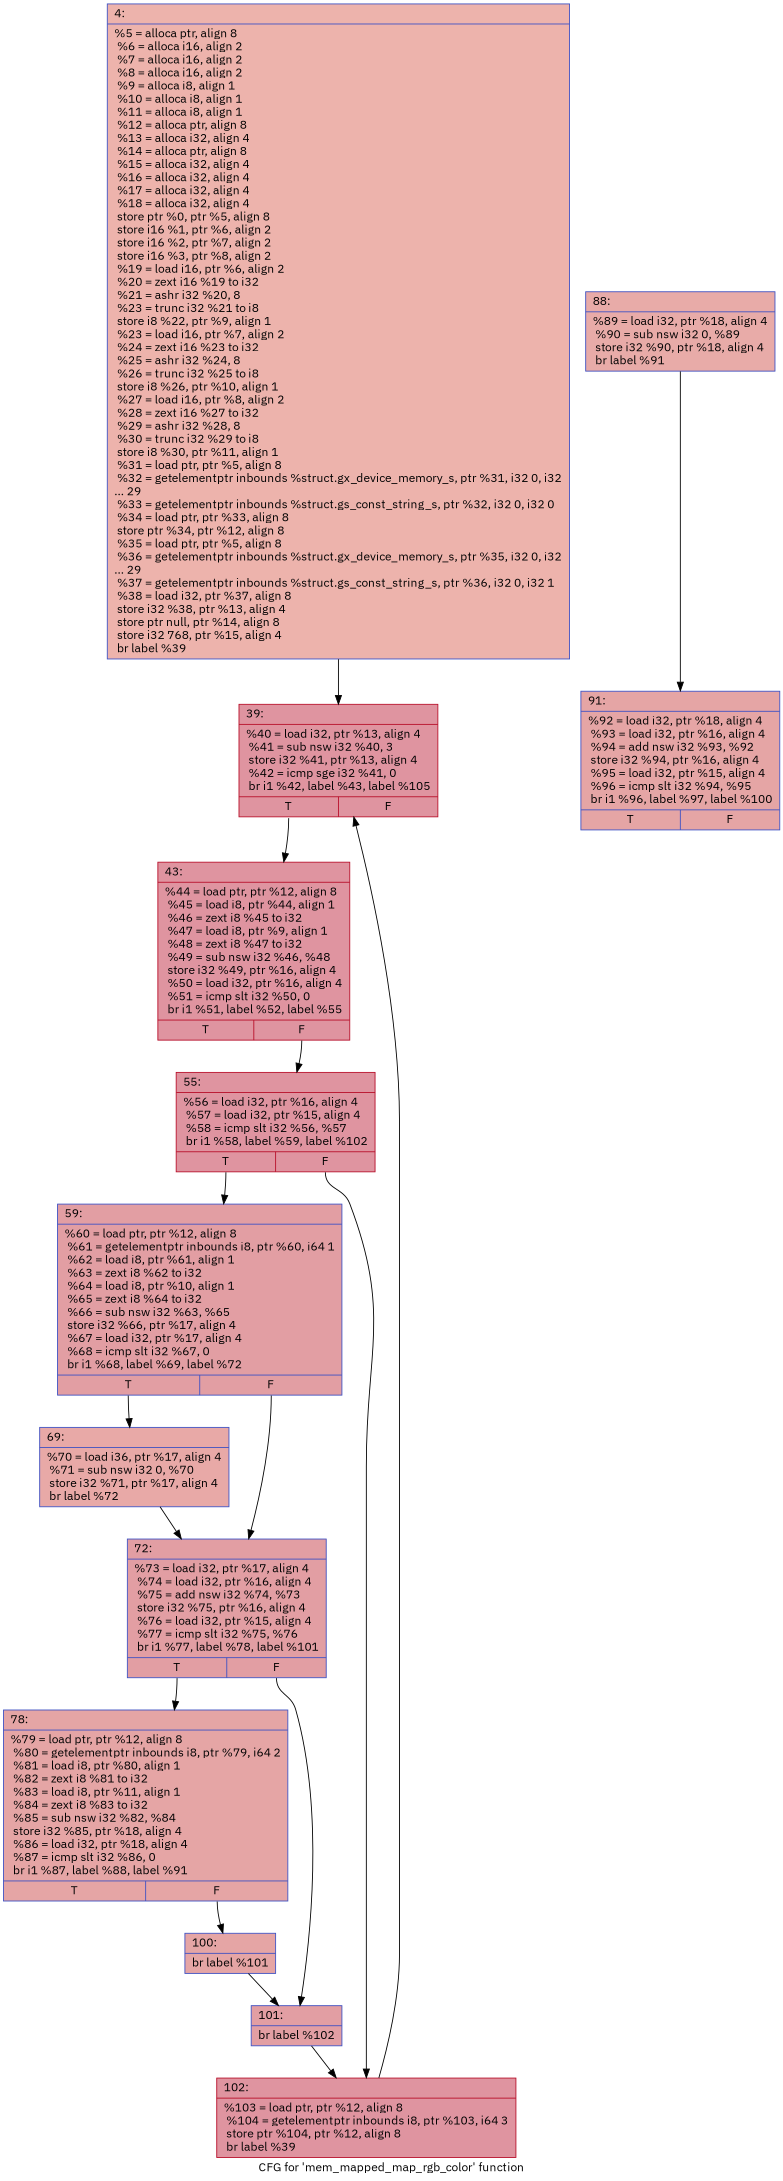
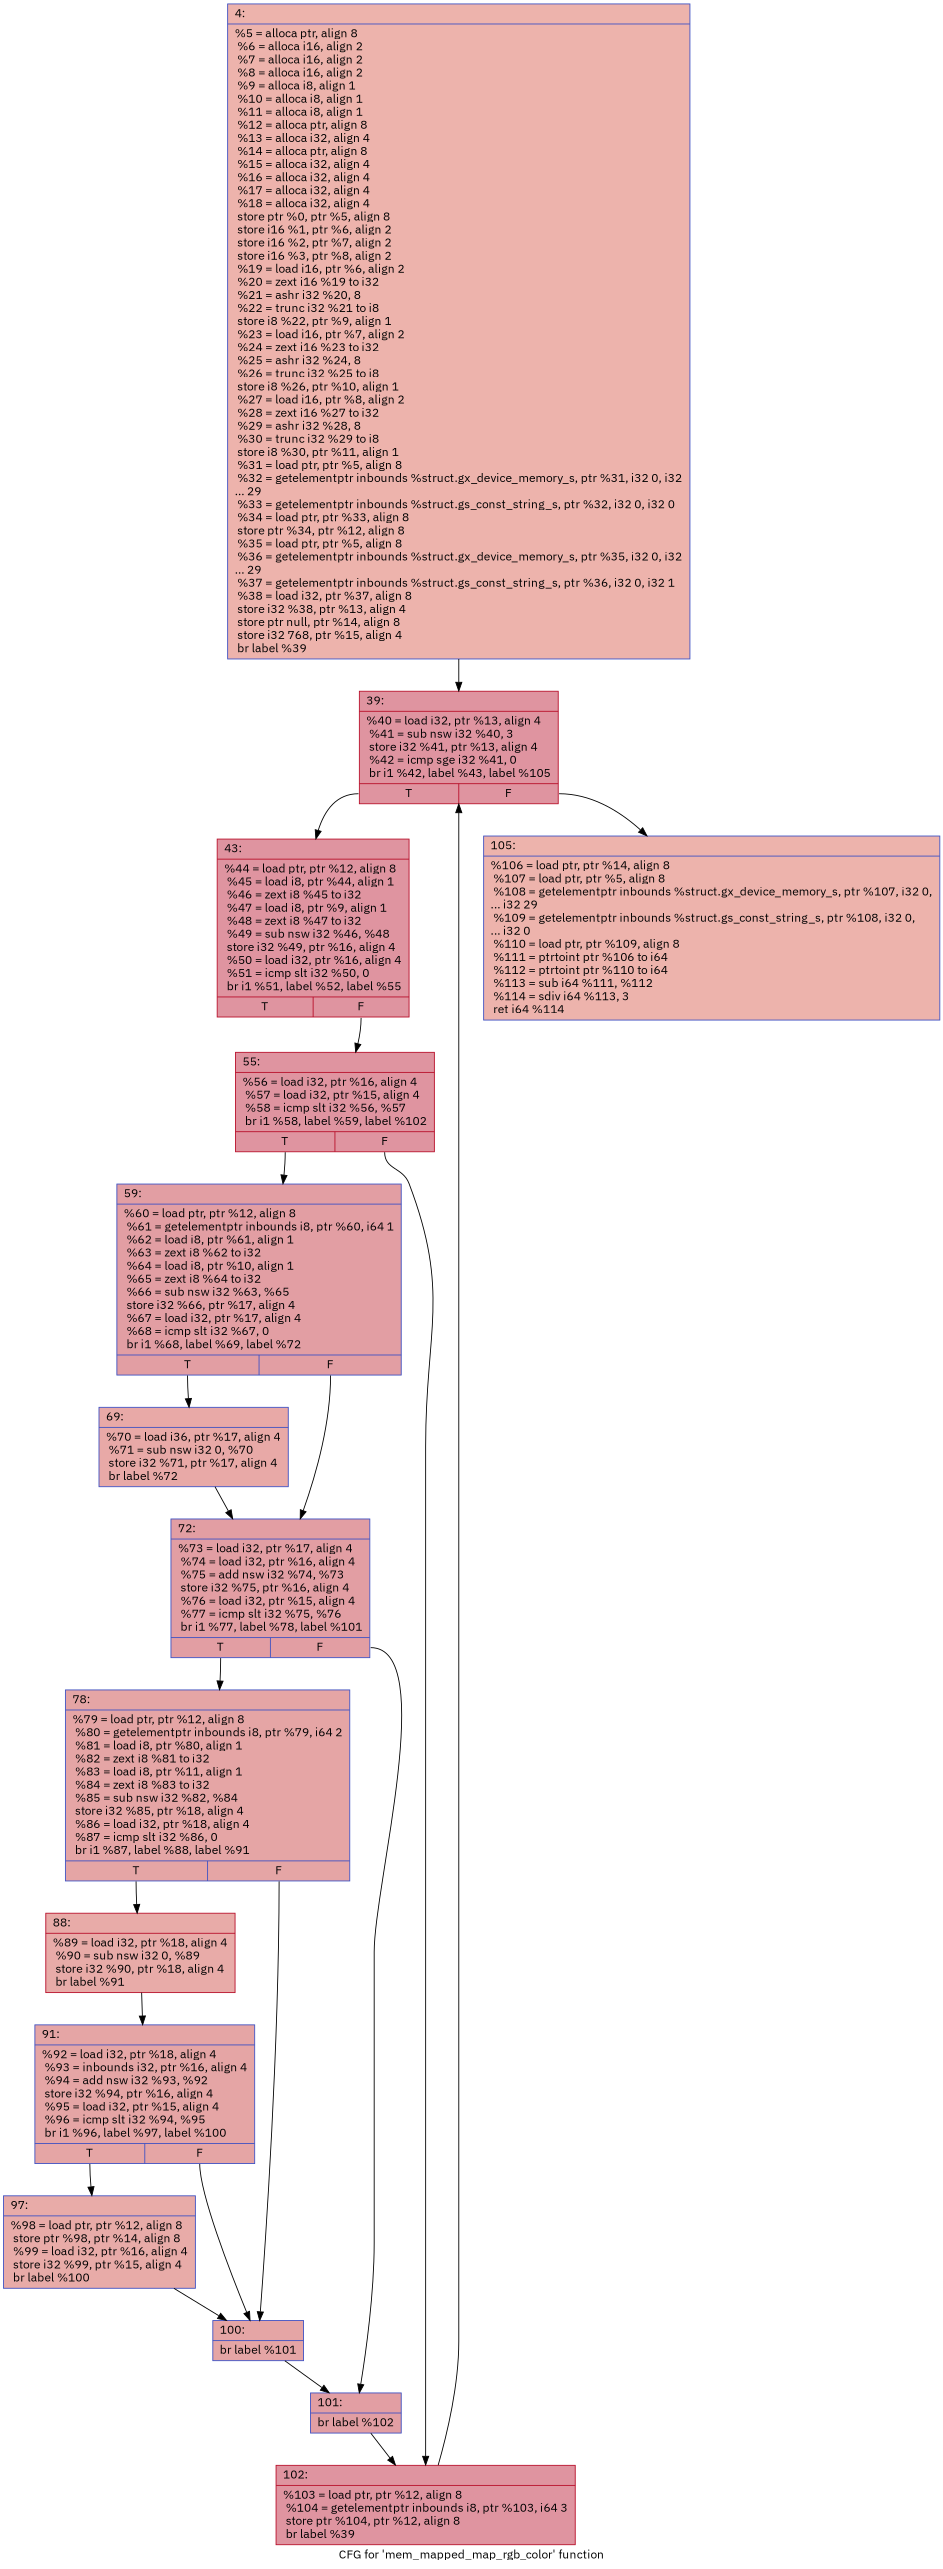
node "4:": text "%23 = trunc i32 %21 to i8" -> "%22 = trunc i32 %21 to i8"
node "88:": color #3d50c3ff -> #b70d28ff
node "91:": text "%93 = load i32, ptr %16, align 4" -> "%93 = inbounds i32, ptr %16, align 4"
node "105:": added
edge "78:" -> "88:": added
edge "91:" -> "100:": added
node "97:": added
